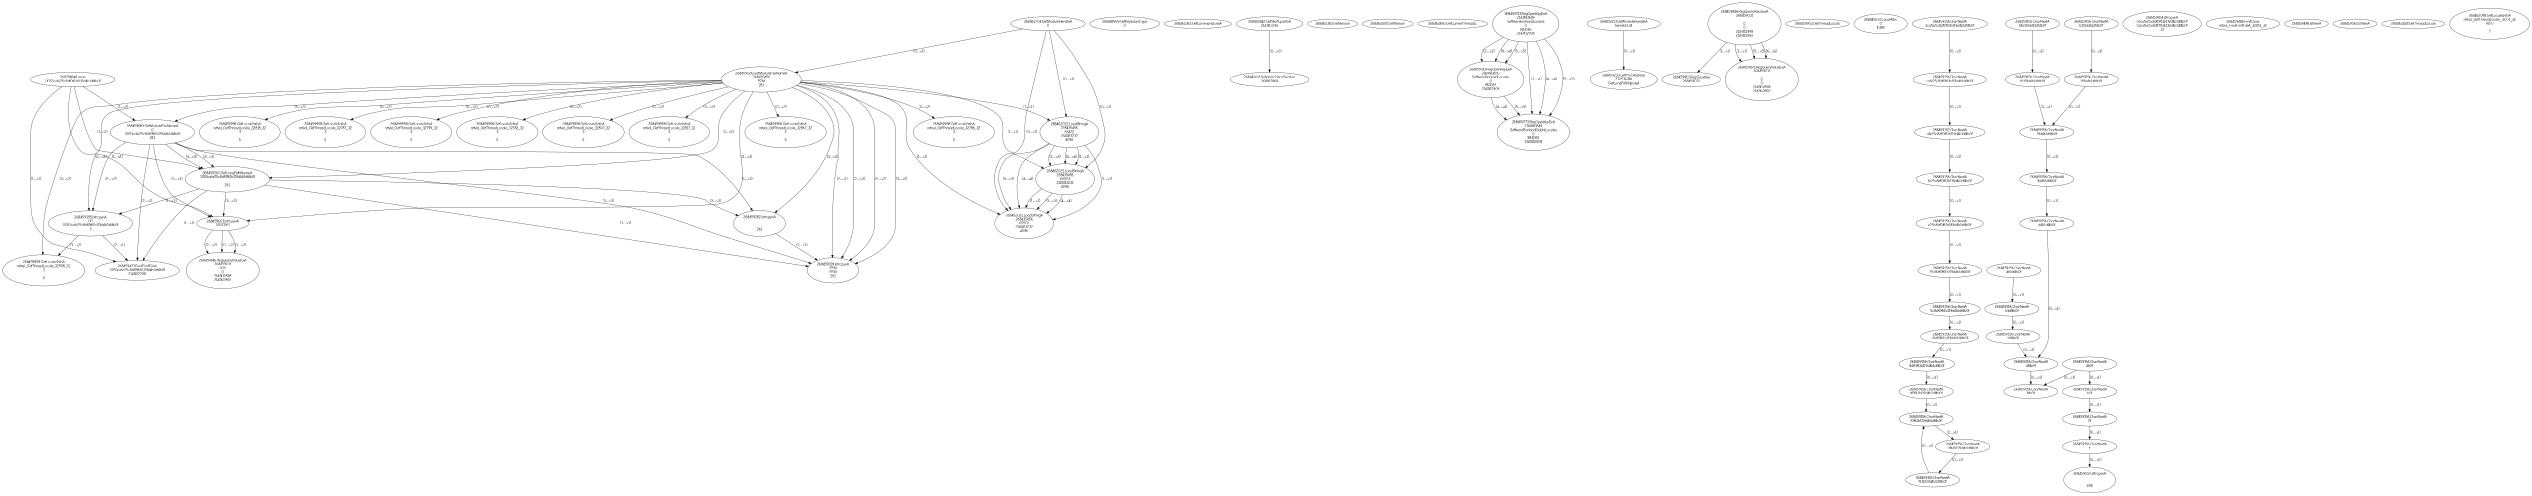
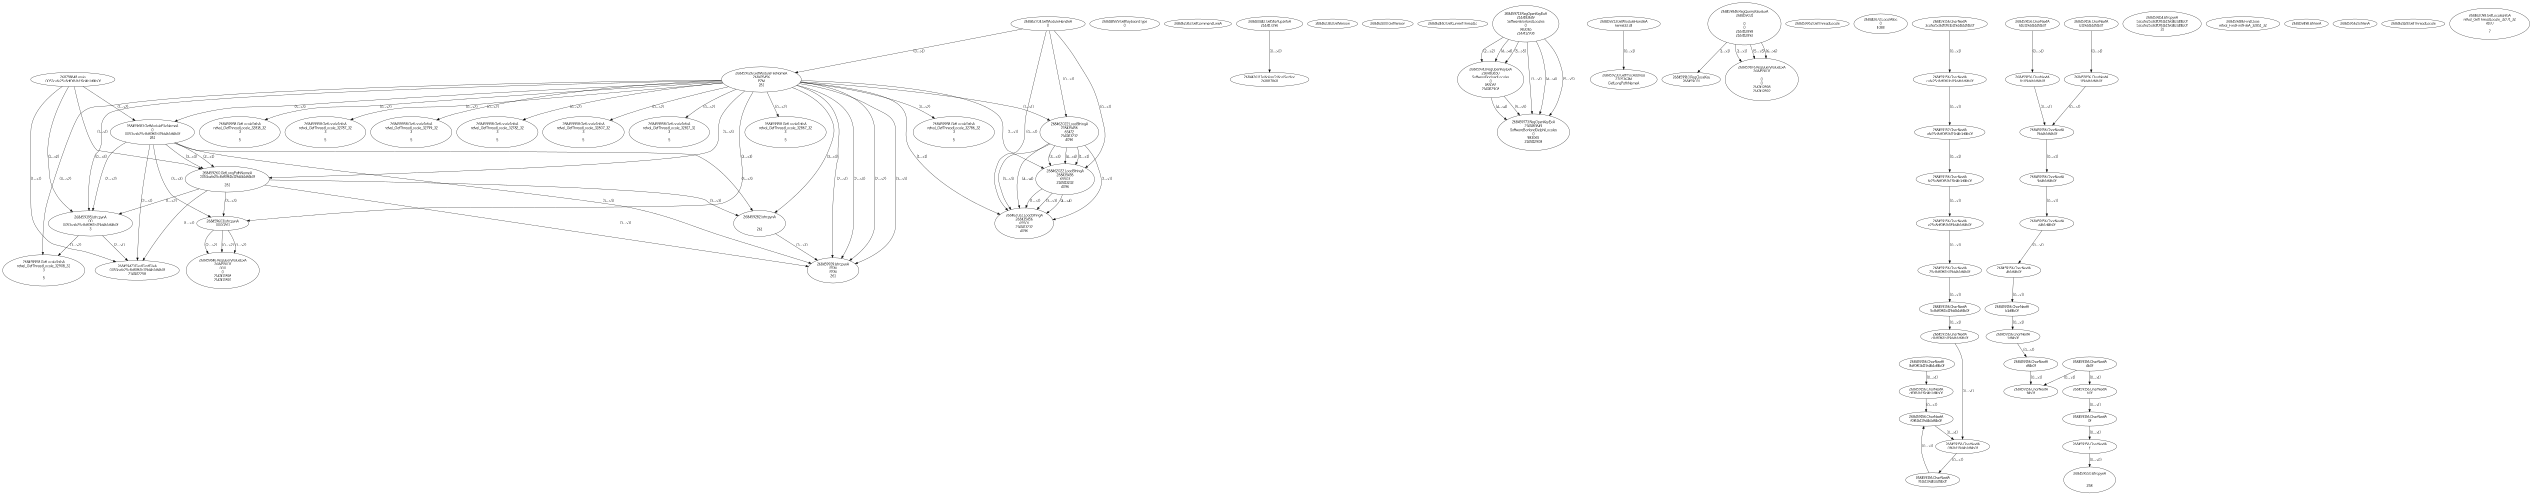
edge "268798648.main 0053cafe25c8df0f61b119d4b1df4b0f" -> "268459603.lstrcpynA 0000261": now "268798648.main 0053cafe25c8df0f61b119d4b1df4b0f" -> "268459395.lstrcpynA 00 0053cafe25c8df0f61b119d4b1df4b0f 3"
edge "268459156.CharNextA d4b1df4b0f" -> "268459156.CharNextA df4b0f": now "268459156.CharNextA d4b1df4b0f" -> "268459156.CharNextA 4b1df4b0f"
edge "268459156.CharNextA c8df0f61b119d4b1df4b0f" -> "268459156.CharNextA 8df0f61b119d4b1df4b0f": now "268459156.CharNextA c8df0f61b119d4b1df4b0f" -> "268459156.CharNextA 0f61b119d4b1df4b0f"
